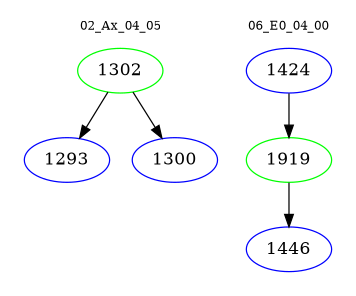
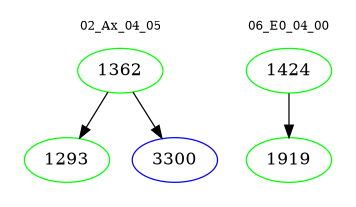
node "1302": label "1302" -> "1362"
node "1424": color blue -> green
node "1293": color blue -> green
node "1300": label "1300" -> "3300"
node "1446": removed
